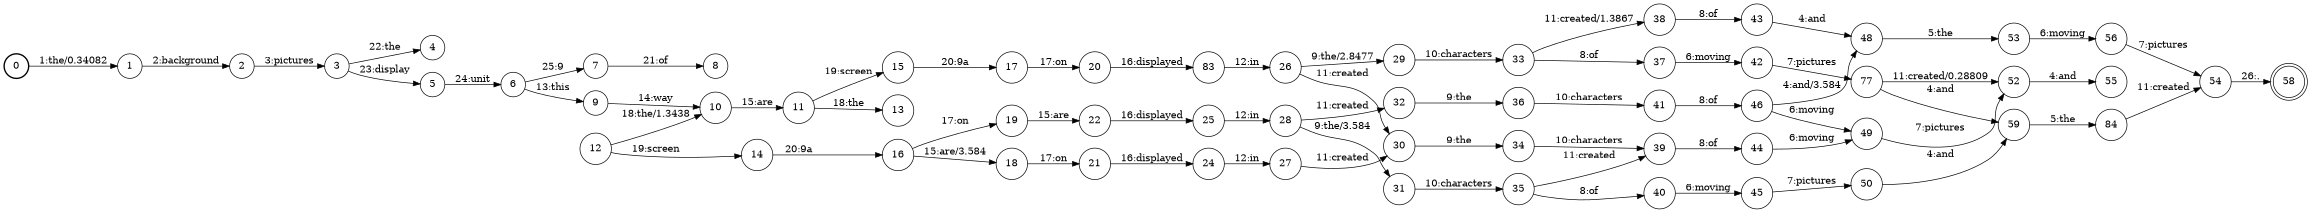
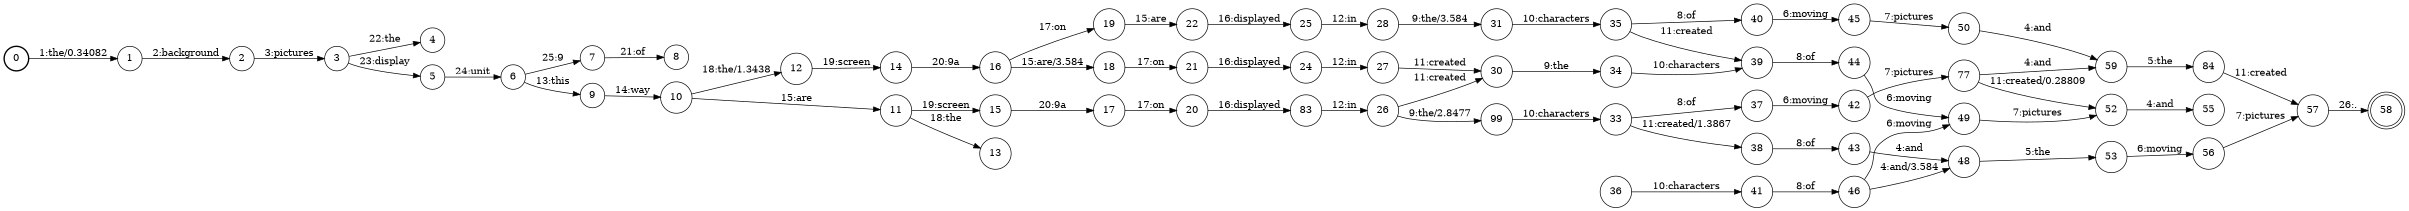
node "29": label "29" -> "99"
node "54": label "54" -> "57"
node "32": removed
edge "12" -> "10": reversed
